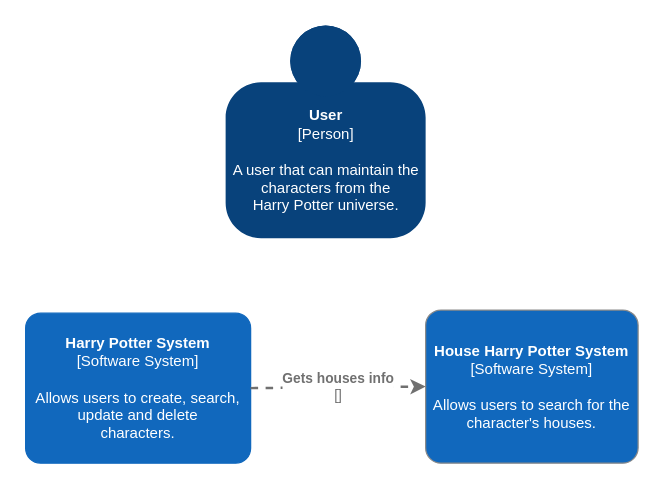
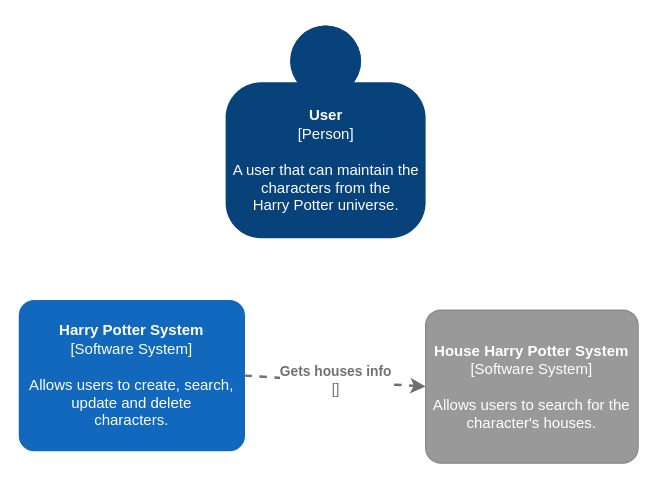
node "House Harry Potter System [Software System] Allows users to search for the character's houses.": fillcolor #1168bd -> #999999
node "Harry Potter System [Software System] Allows users to create, search, update and delete characters.": moved (138, 388) -> (132, 376)
